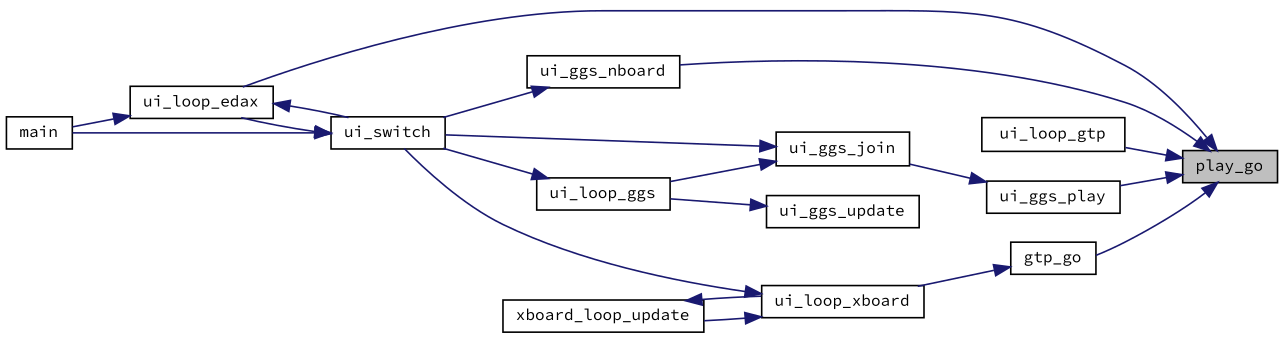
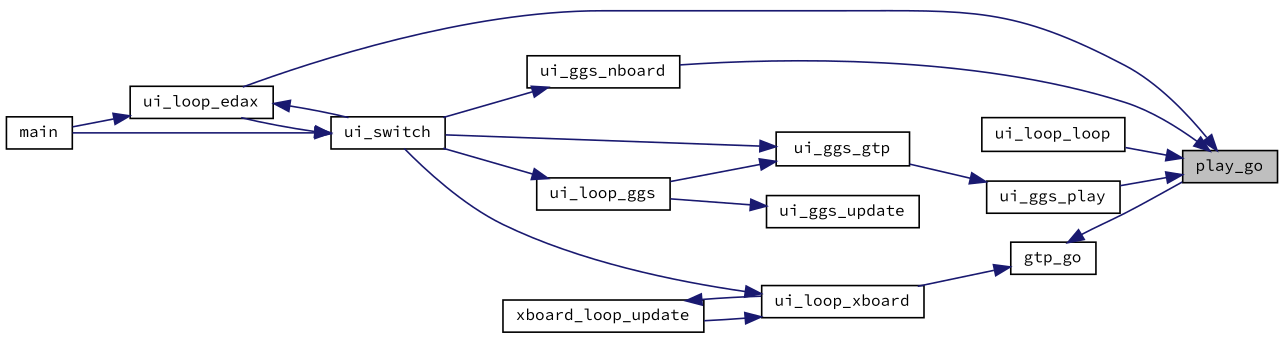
node "ui_loop_gtp": label "ui_loop_gtp" -> "ui_loop_loop"
node "ui_ggs_join": label "ui_ggs_join" -> "ui_ggs_gtp"
edge "gtp_go" -> "play_go": reversed
